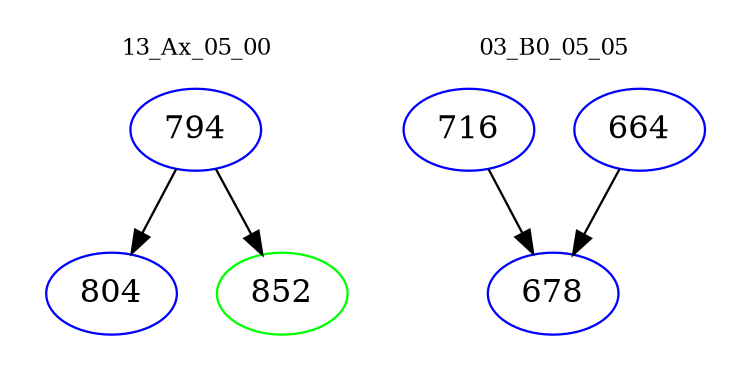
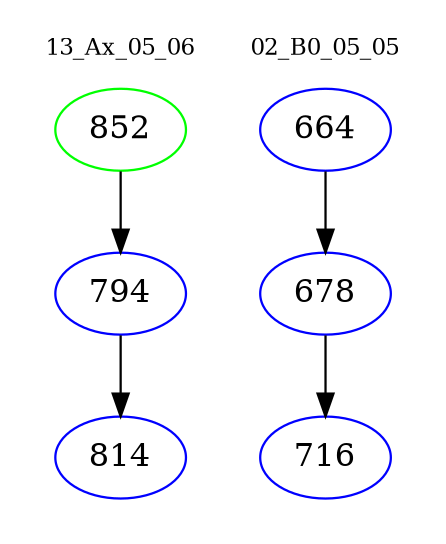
cluster "13_Ax_05_00": label "13_Ax_05_00" -> "13_Ax_05_06"
cluster "03_B0_05_05": label "03_B0_05_05" -> "02_B0_05_05"
edge "716" -> "678": reversed
edge "794" -> "852": reversed
node "804": label "804" -> "814"
